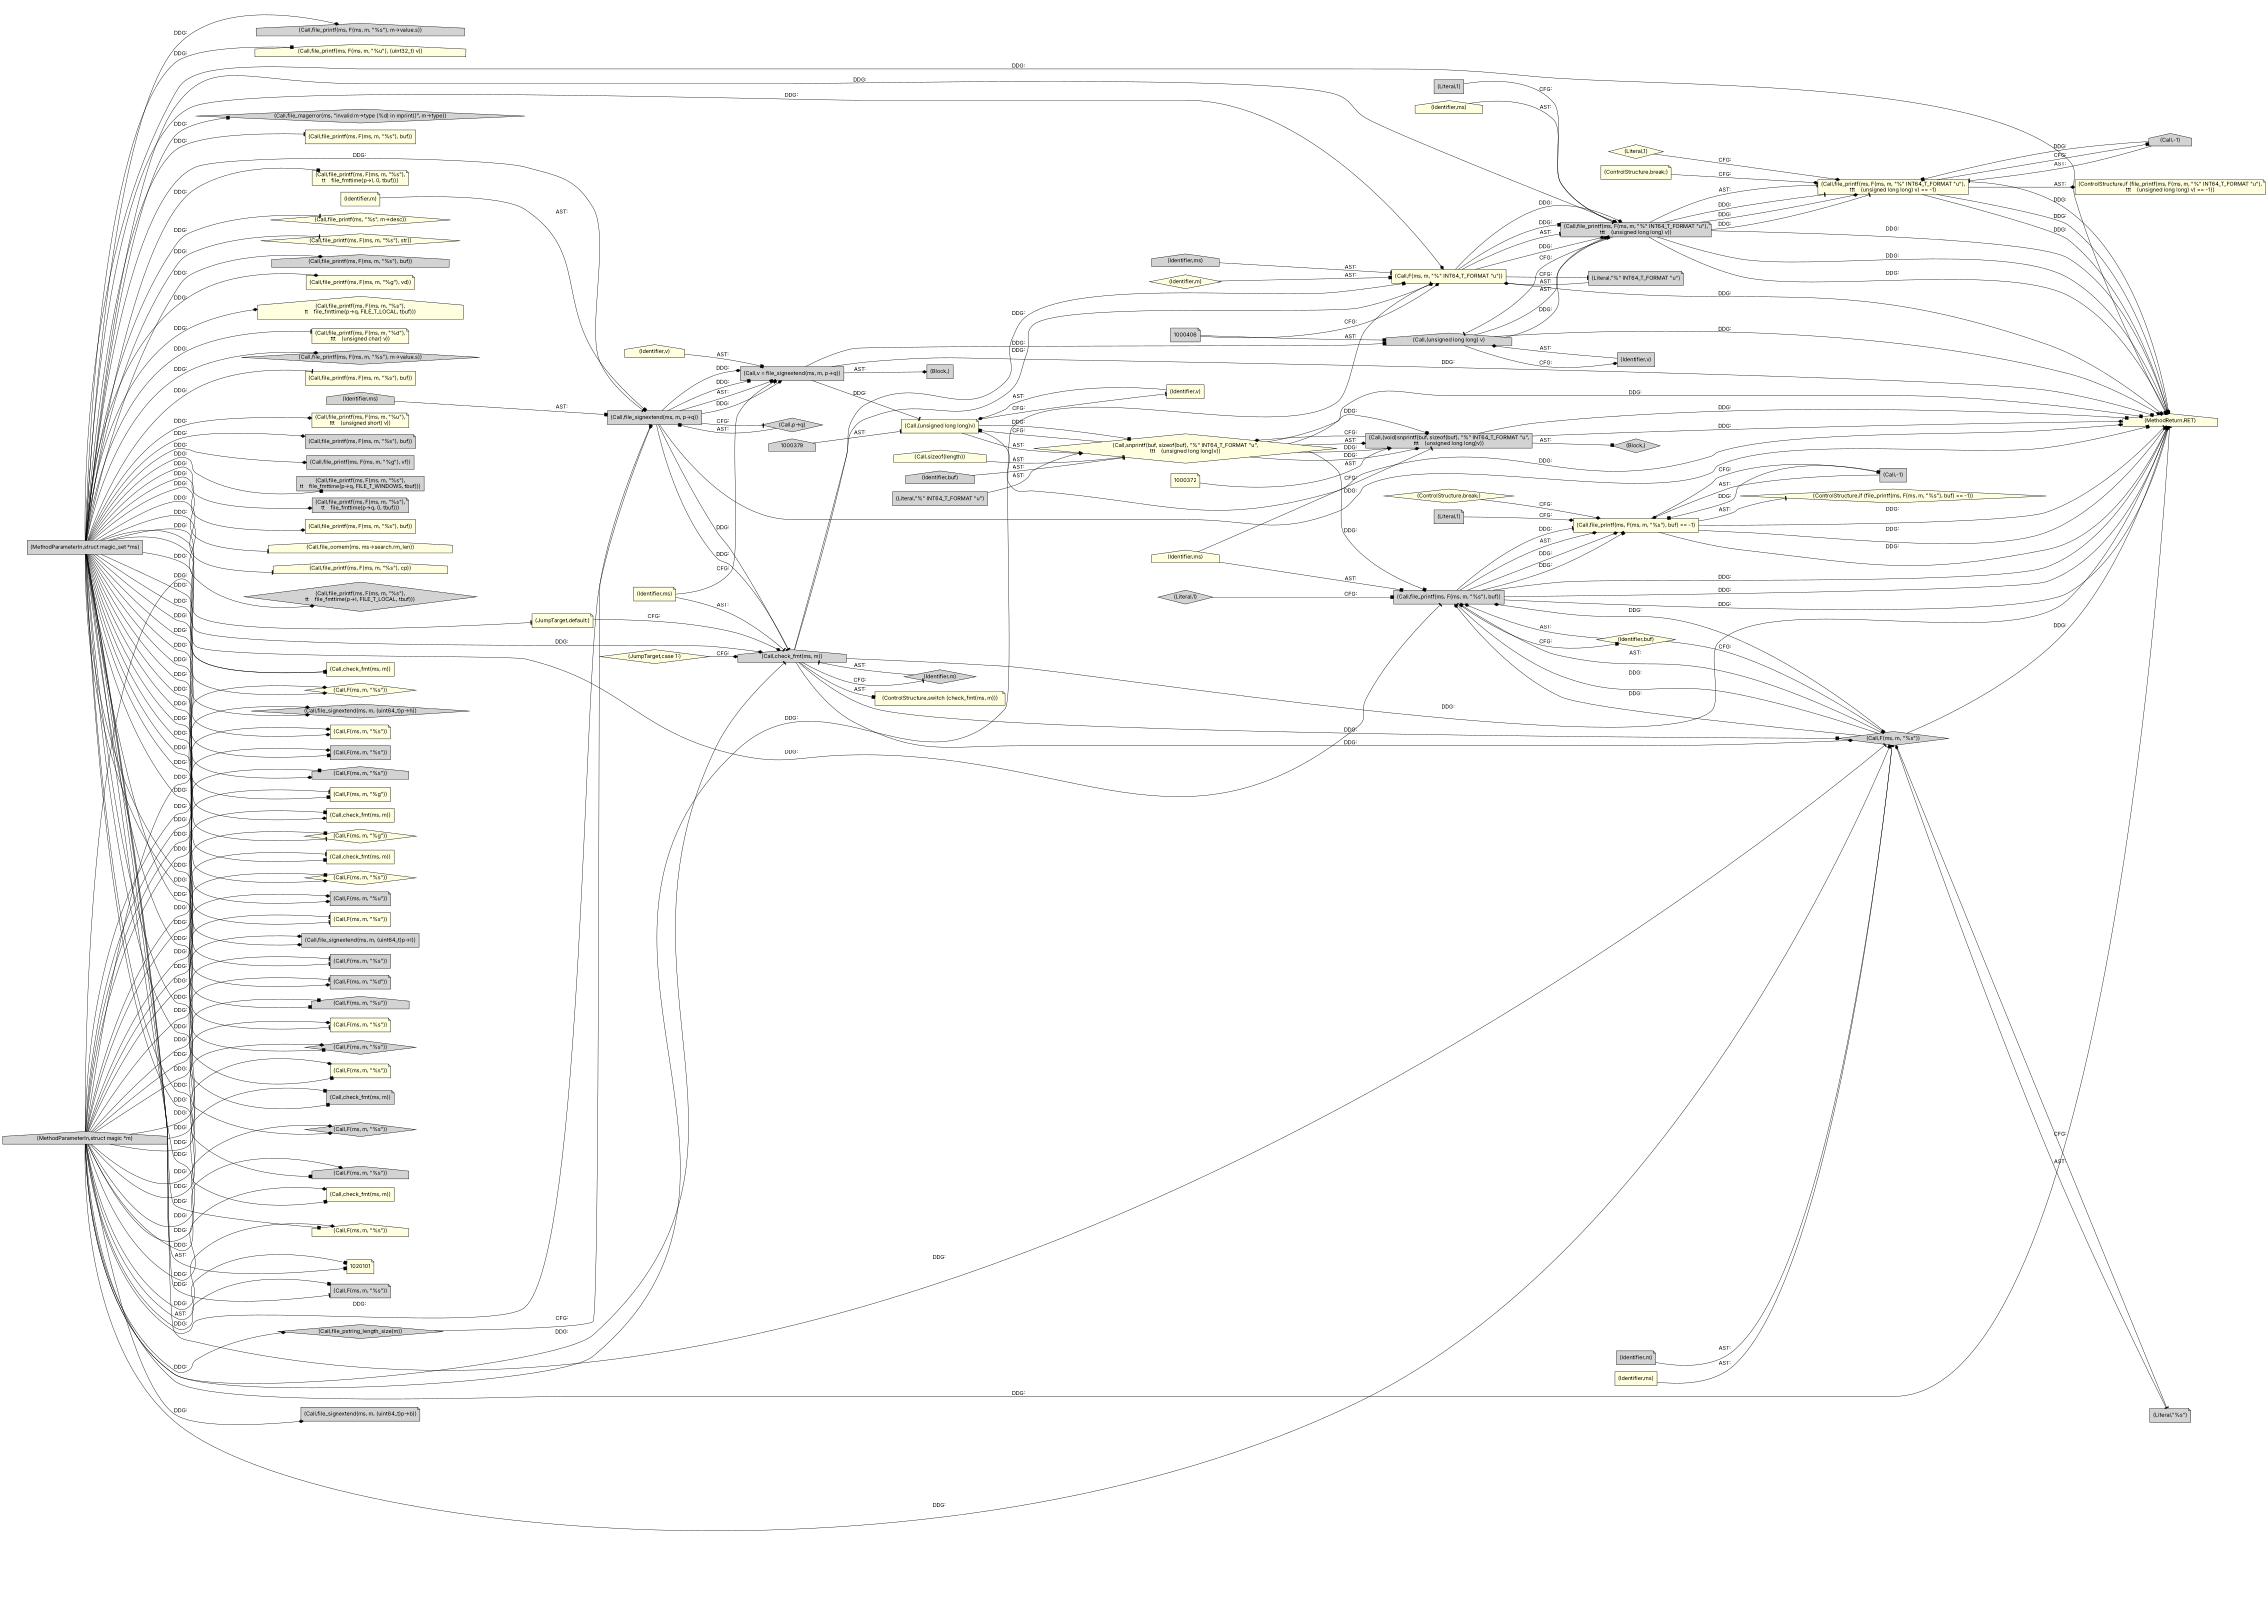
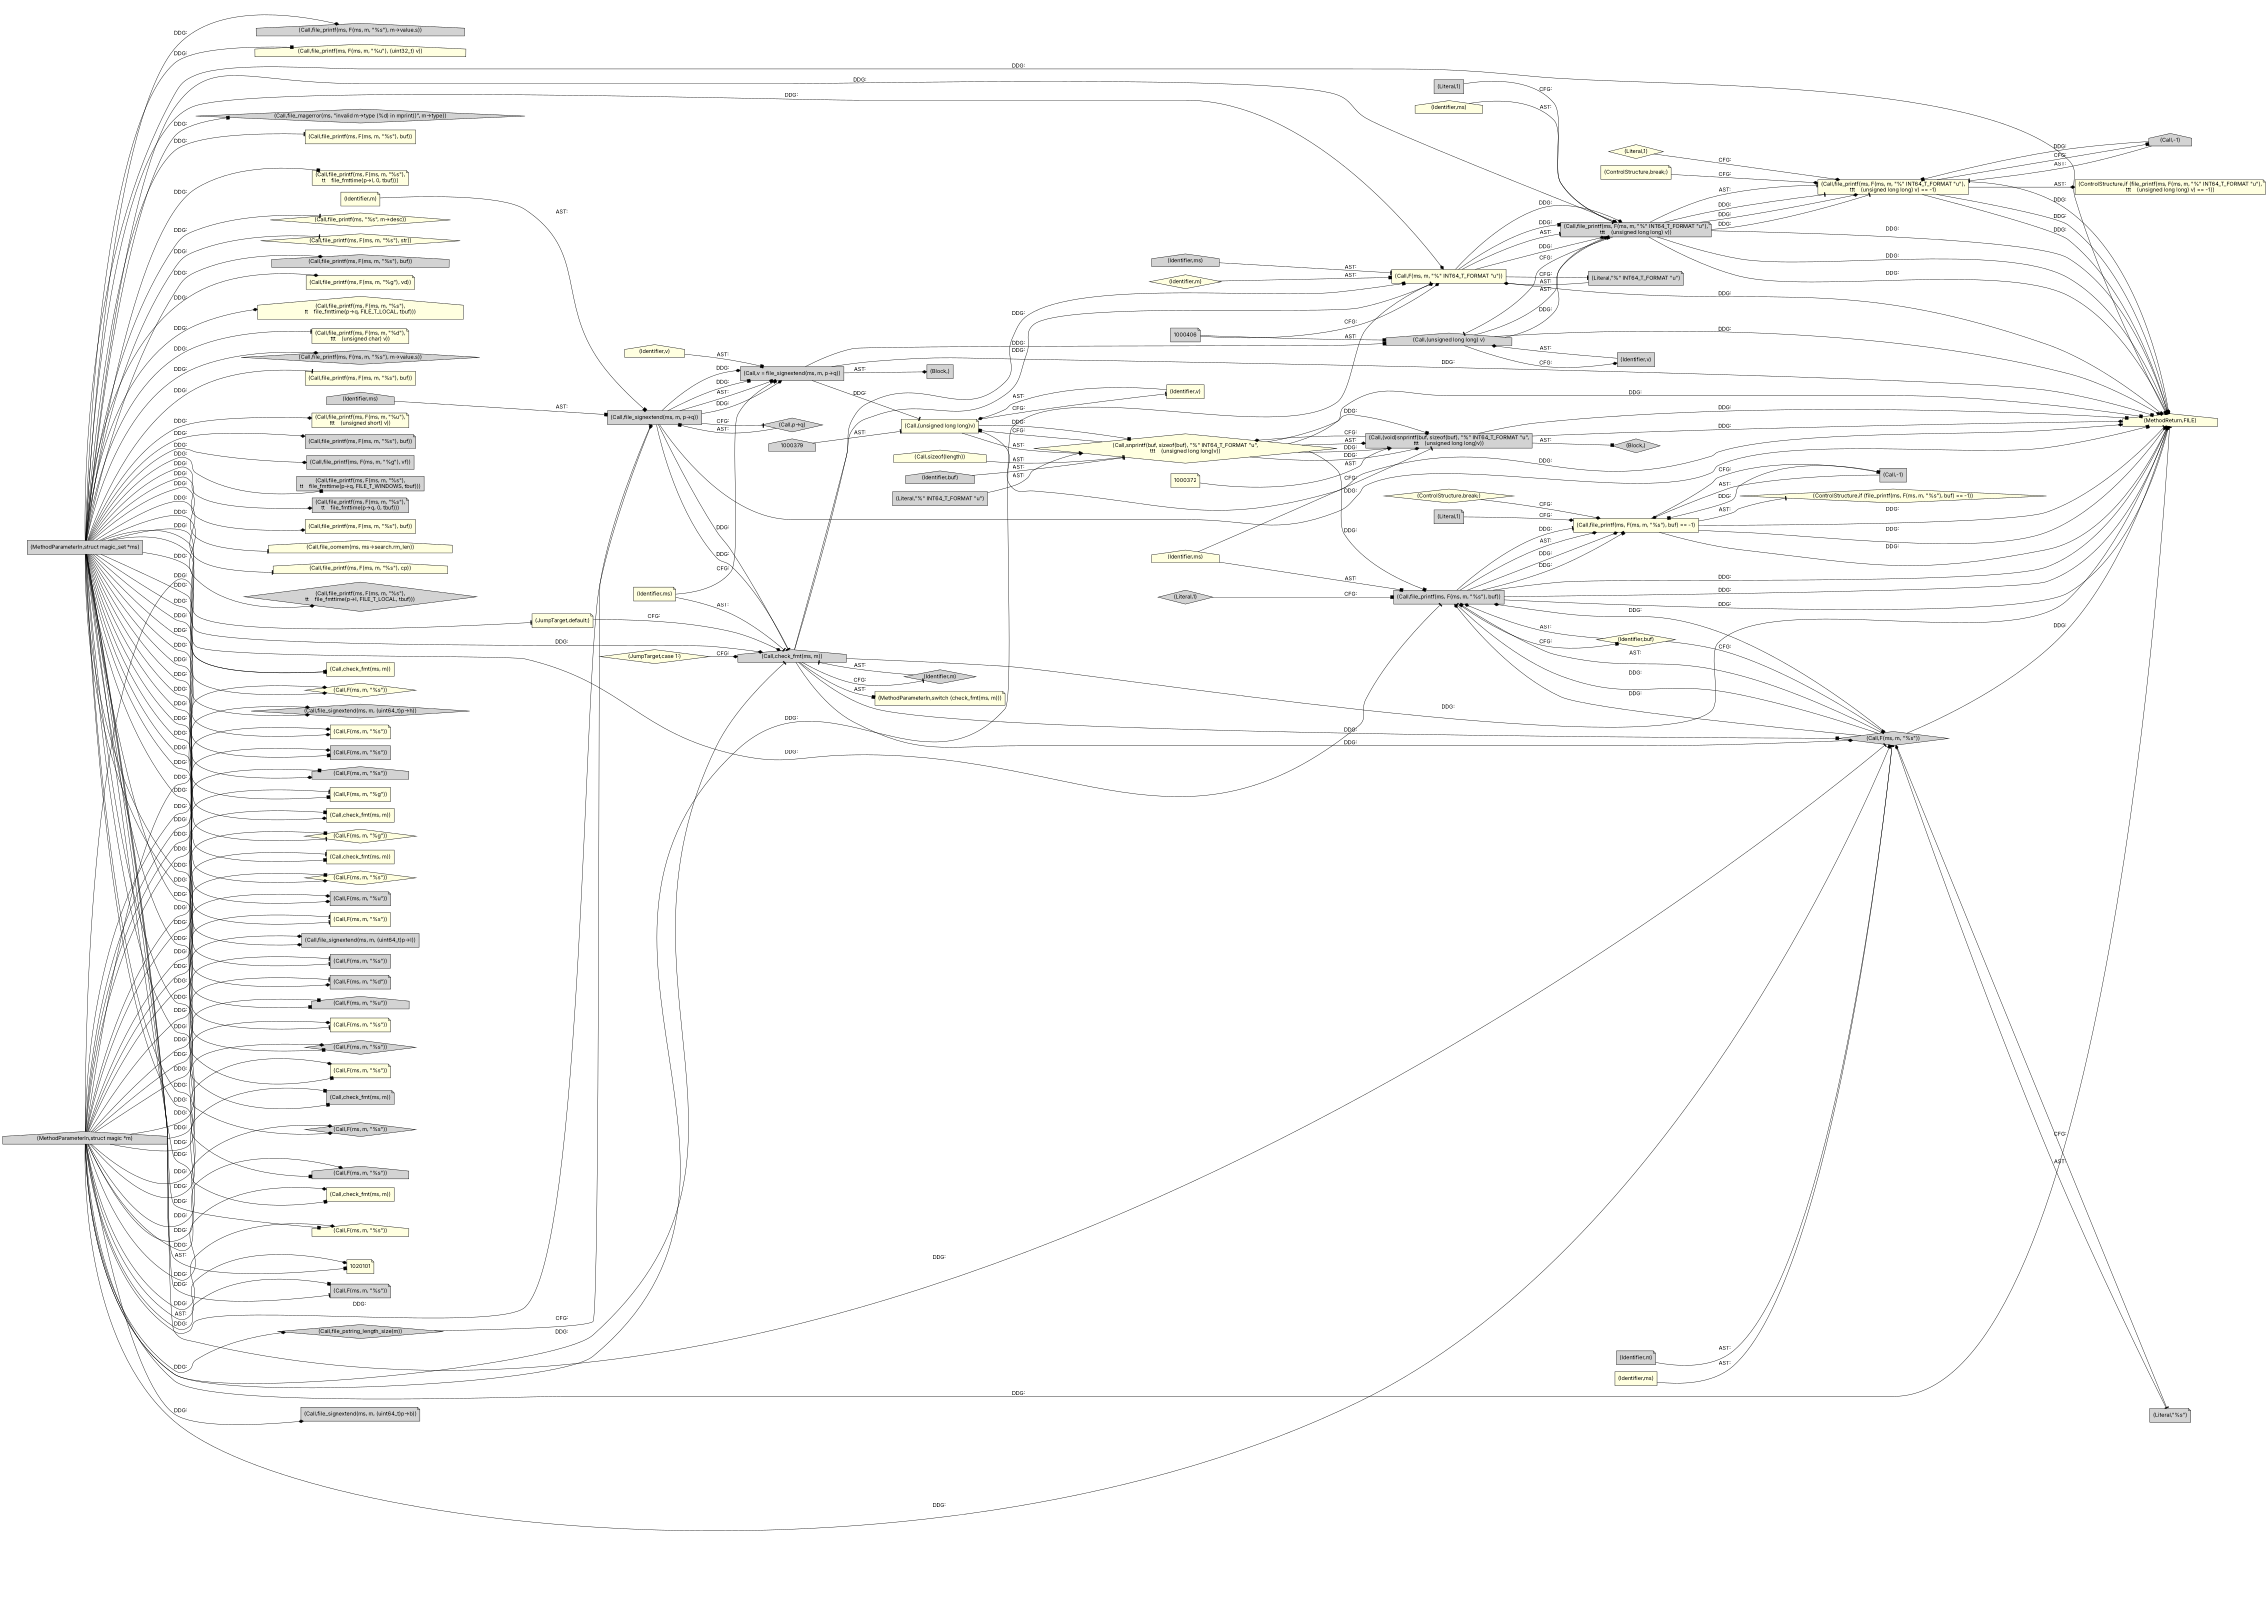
edge "(MethodParameterIn,struct magic_set *ms)" -> "(Call,file_signextend(ms, m, p->q))": removed, label "DDG:"
node "(MethodReturn,RET)": label "(MethodReturn,RET)" -> "(MethodReturn,FILE)"
node "(ControlStructure,switch (check_fmt(ms, m)))": label "(ControlStructure,switch (check_fmt(ms, m)))" -> "(MethodParameterIn,switch (check_fmt(ms, m)))"
edge "(MethodParameterIn,struct magic *m)" -> "1020101": arrowhead box -> diamond
